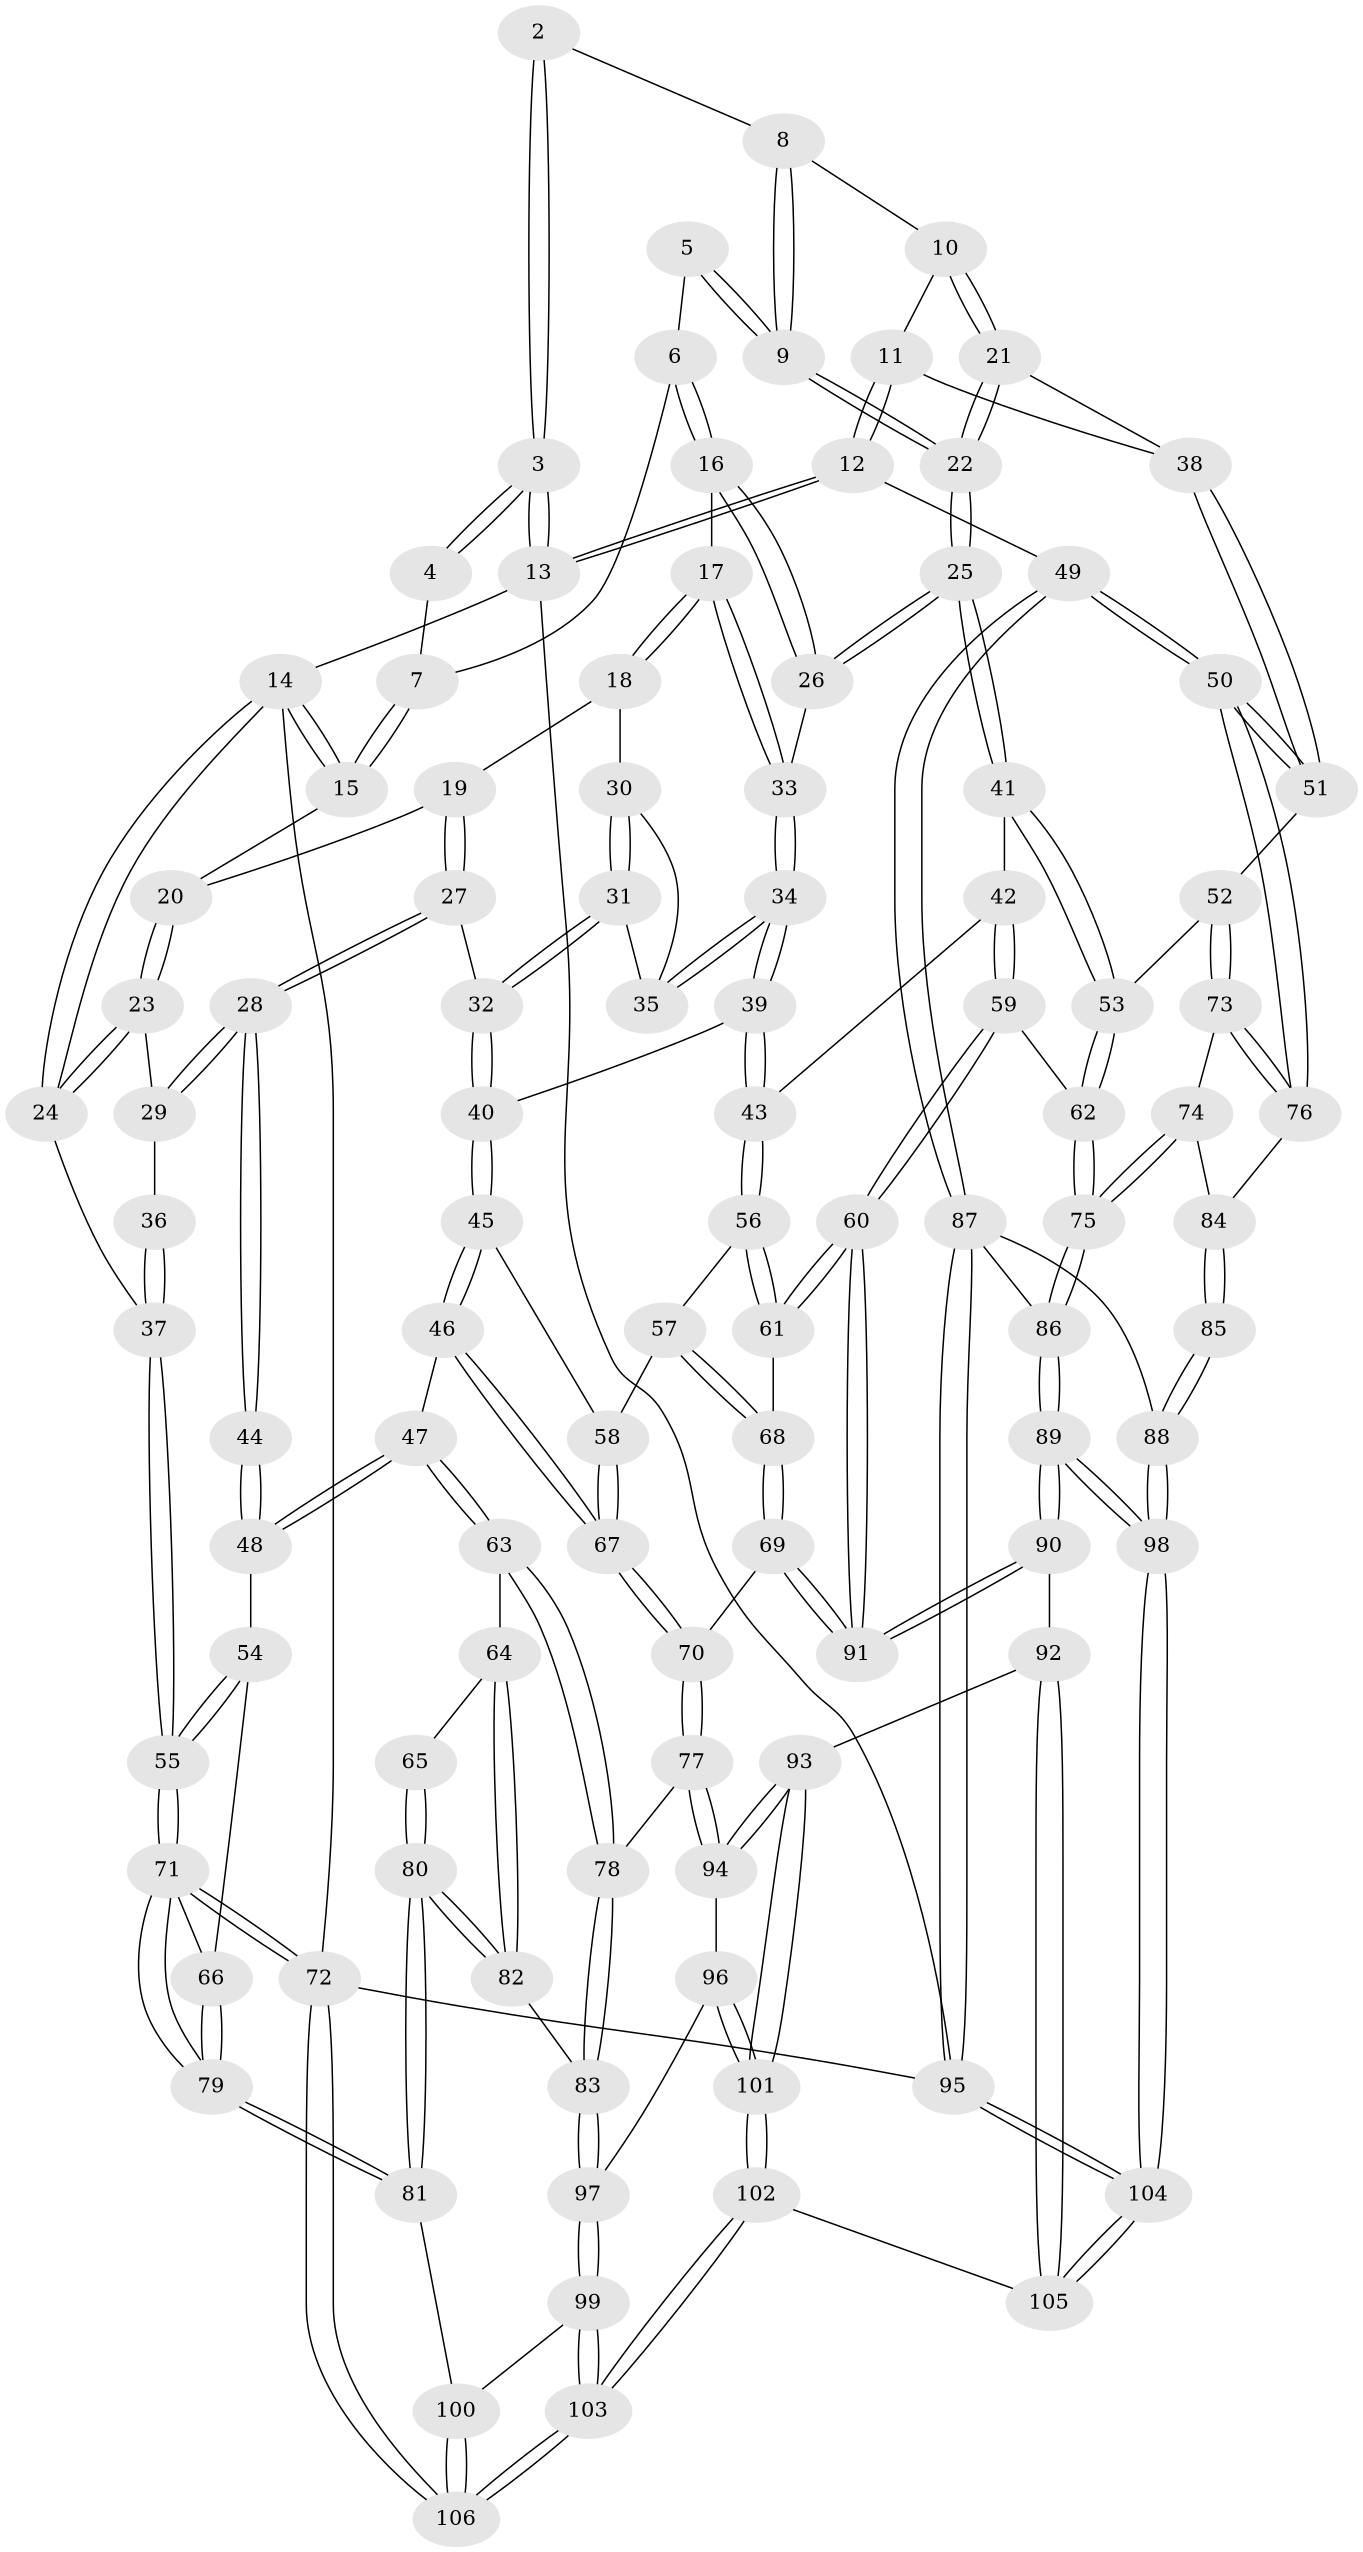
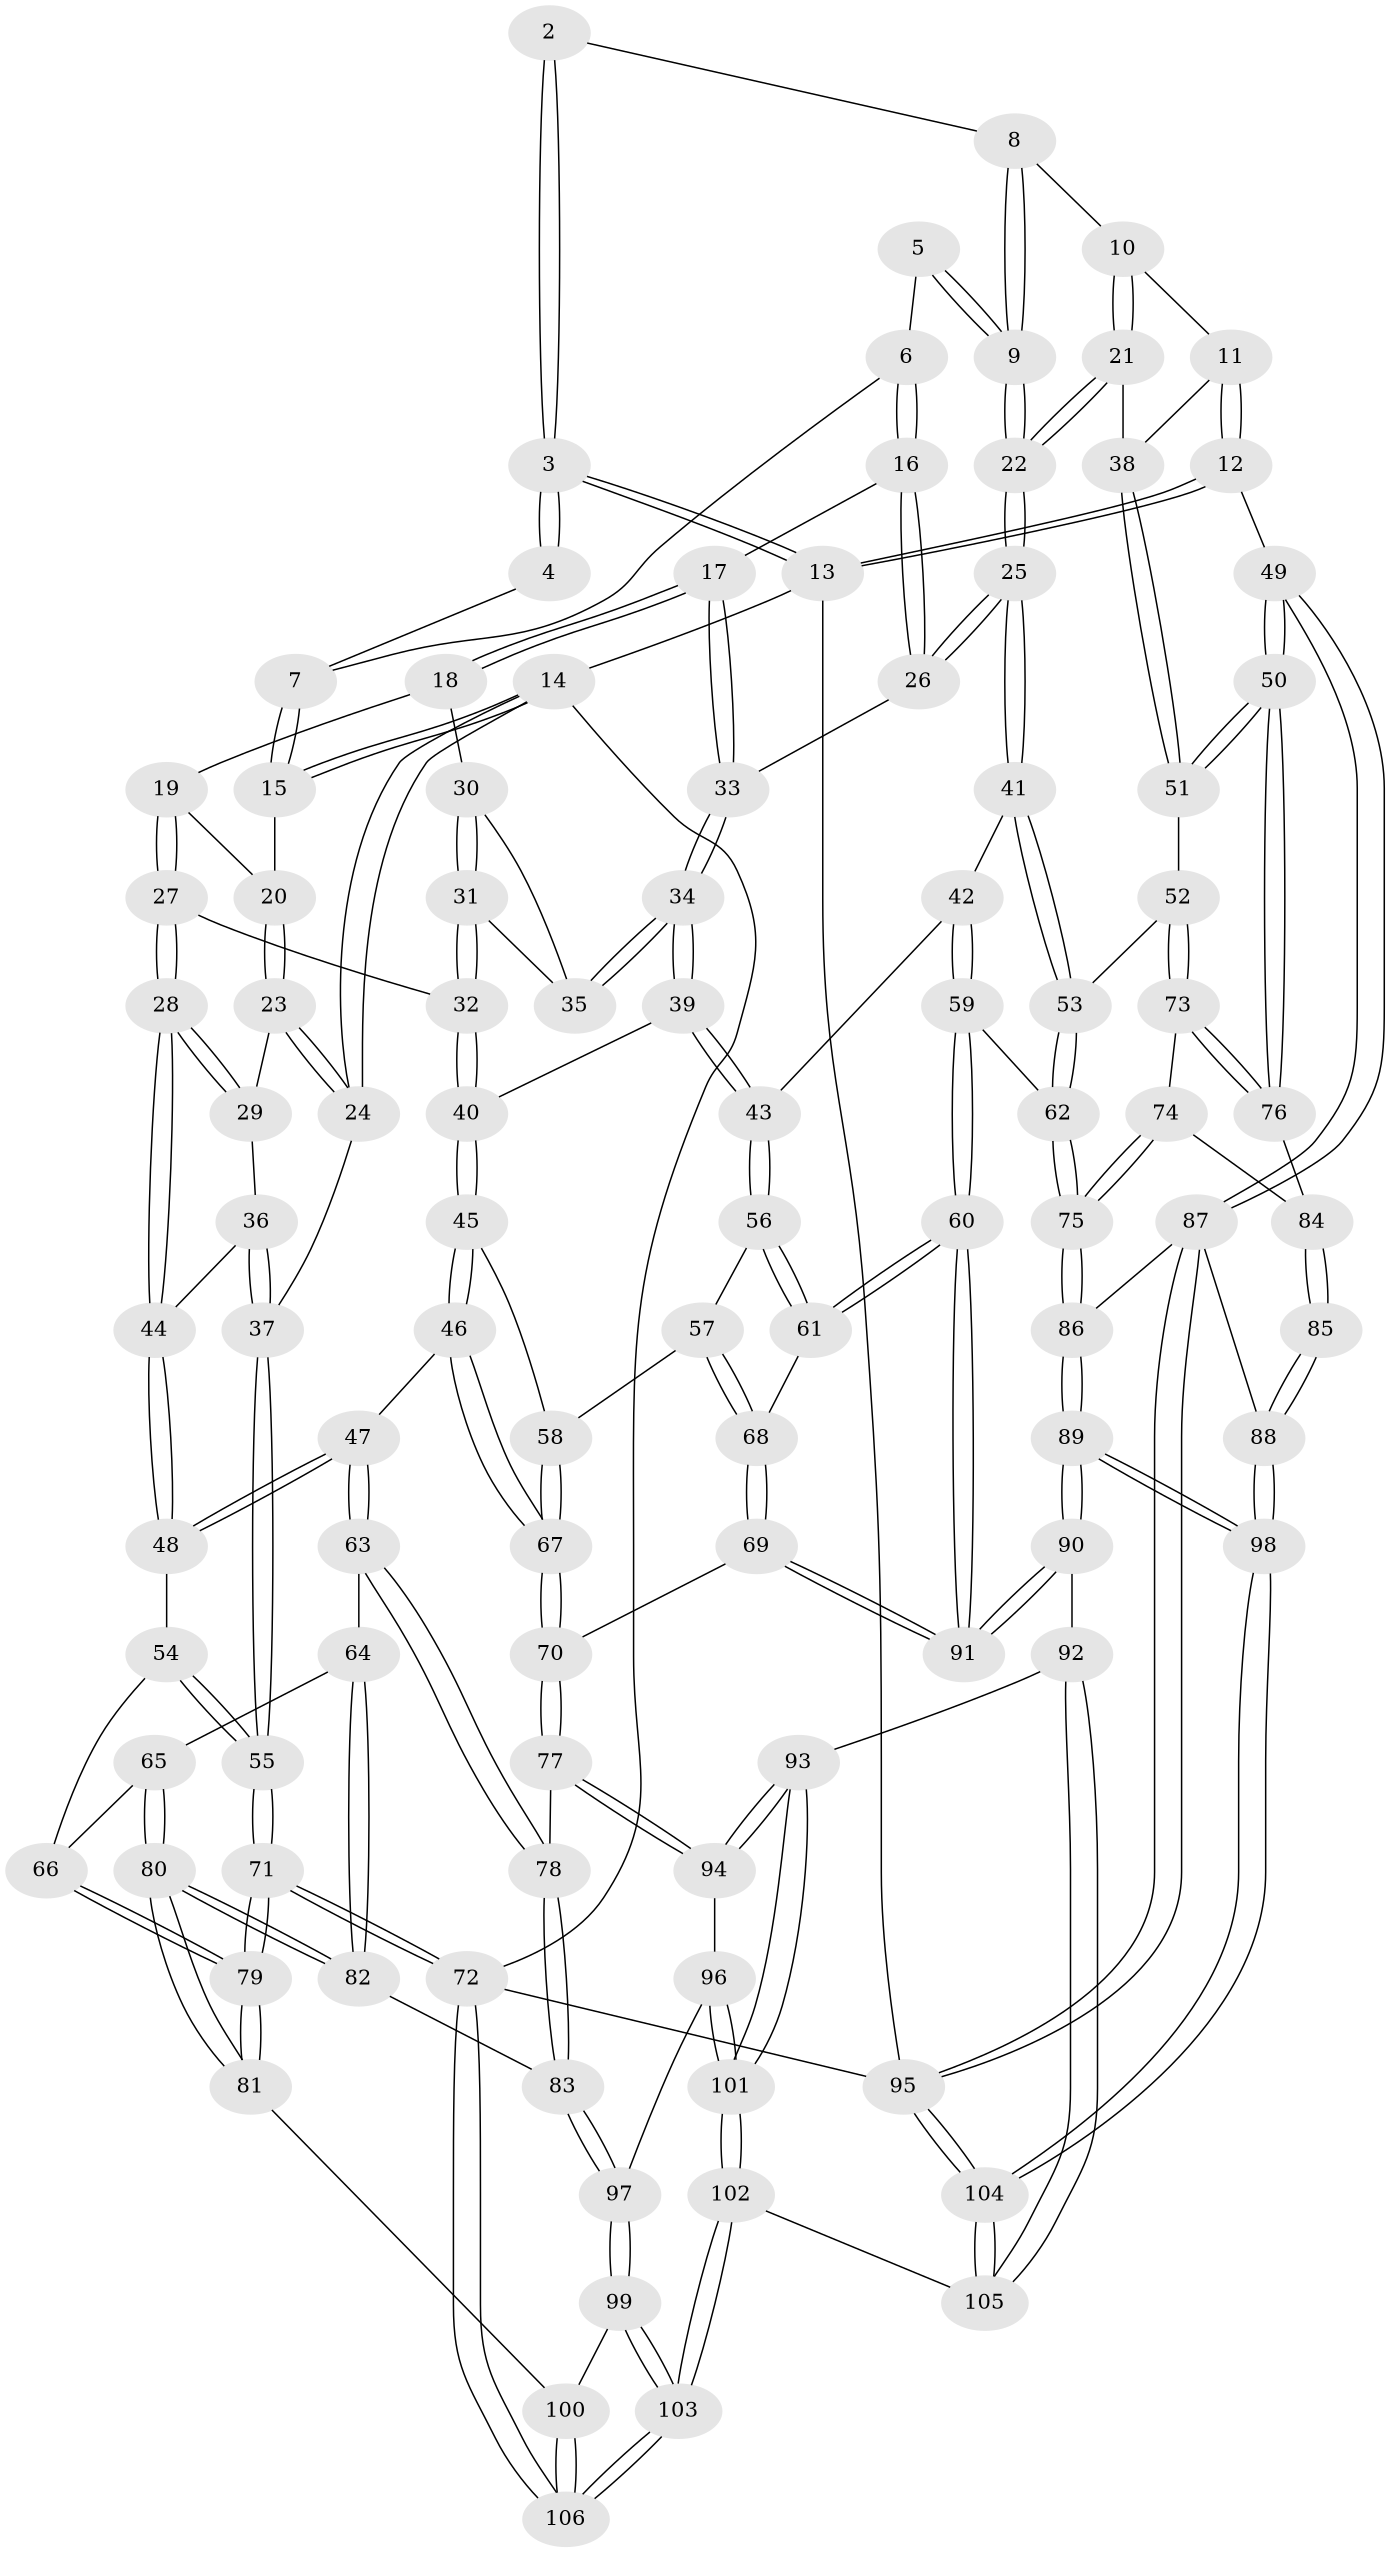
edge "36" -- "44": added
edge "71" -- "66": now "65" -- "66"
